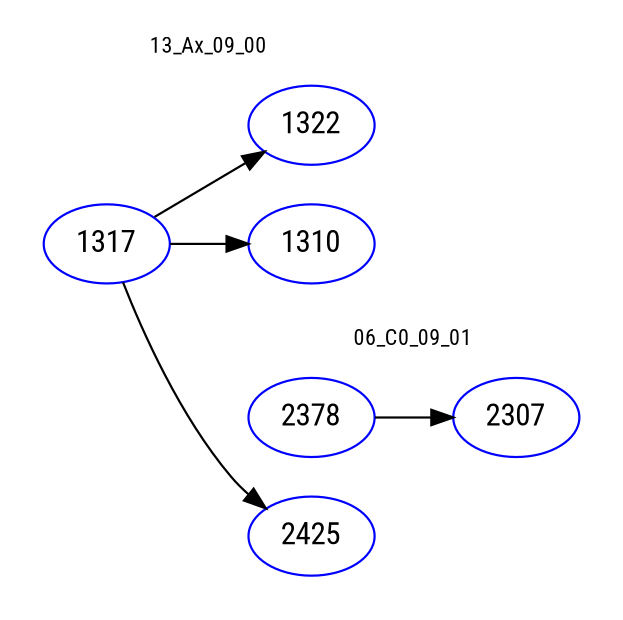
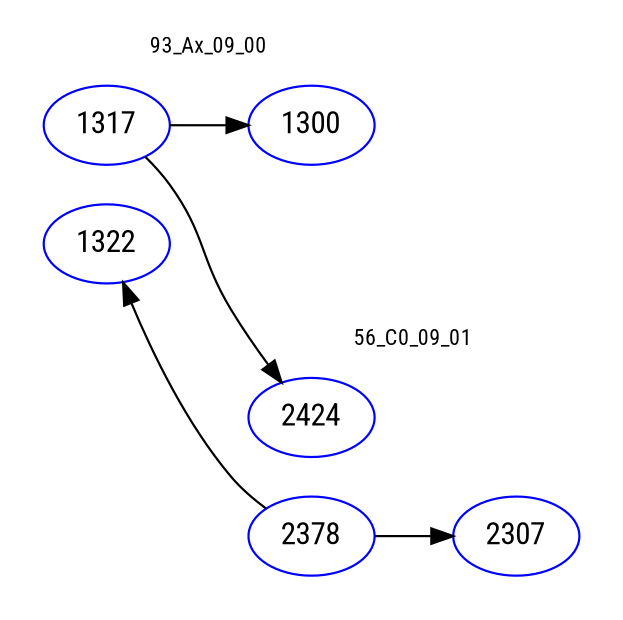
cluster "13_Ax_09_00": label "13_Ax_09_00" -> "93_Ax_09_00"
edge "1317" -> "1322": now "2378" -> "1322"
node "1310": label "1310" -> "1300"
cluster "06_C0_09_01": label "06_C0_09_01" -> "56_C0_09_01"
node "2425": label "2425" -> "2424"
